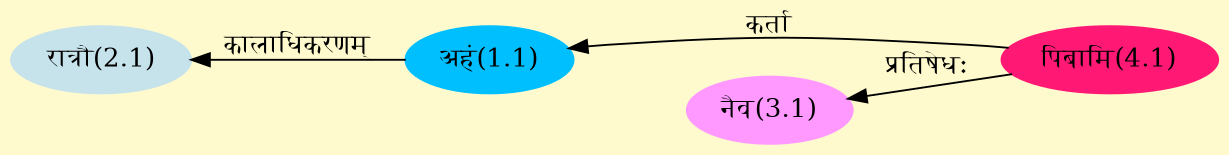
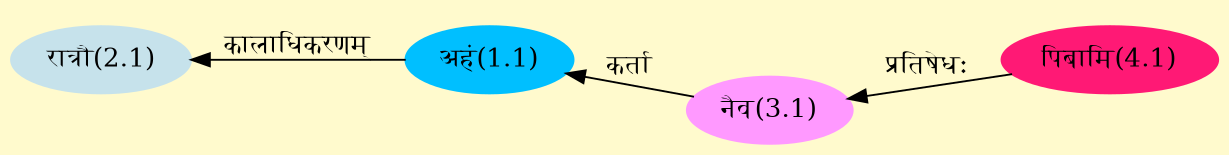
edge "पिबामि(4.1)" -> "अहं(1.1)": now "नैव(3.1)" -> "अहं(1.1)"
